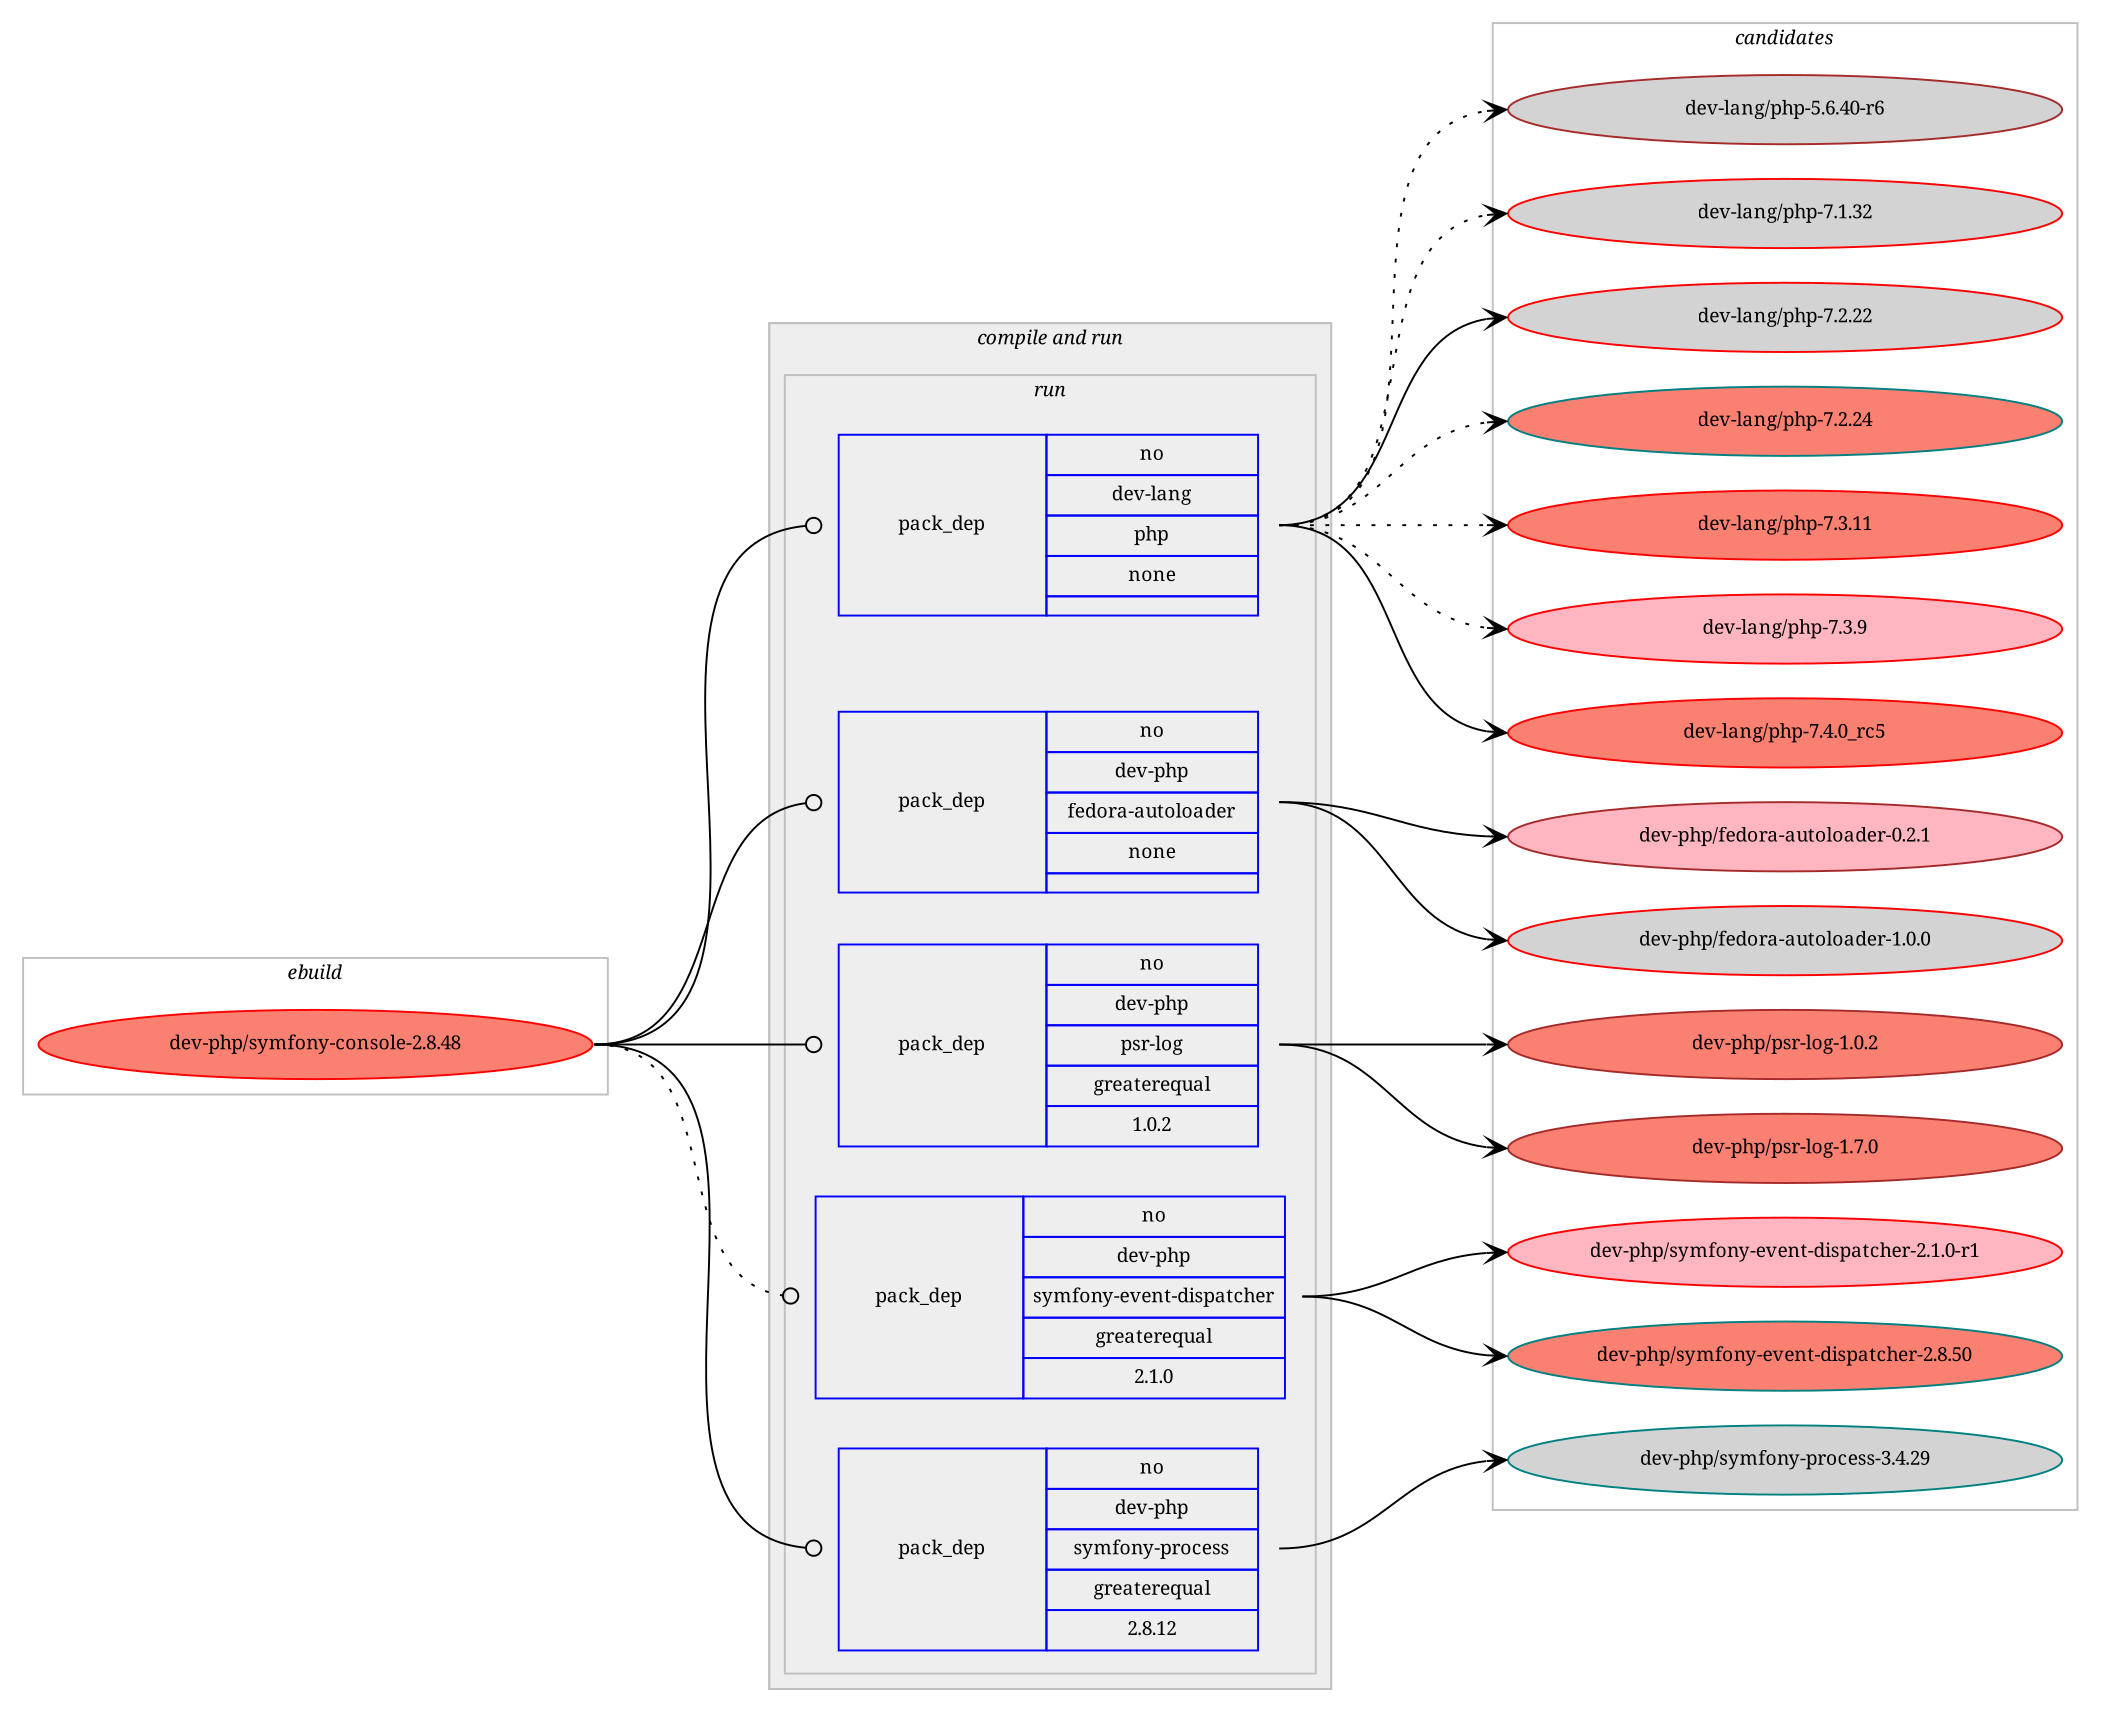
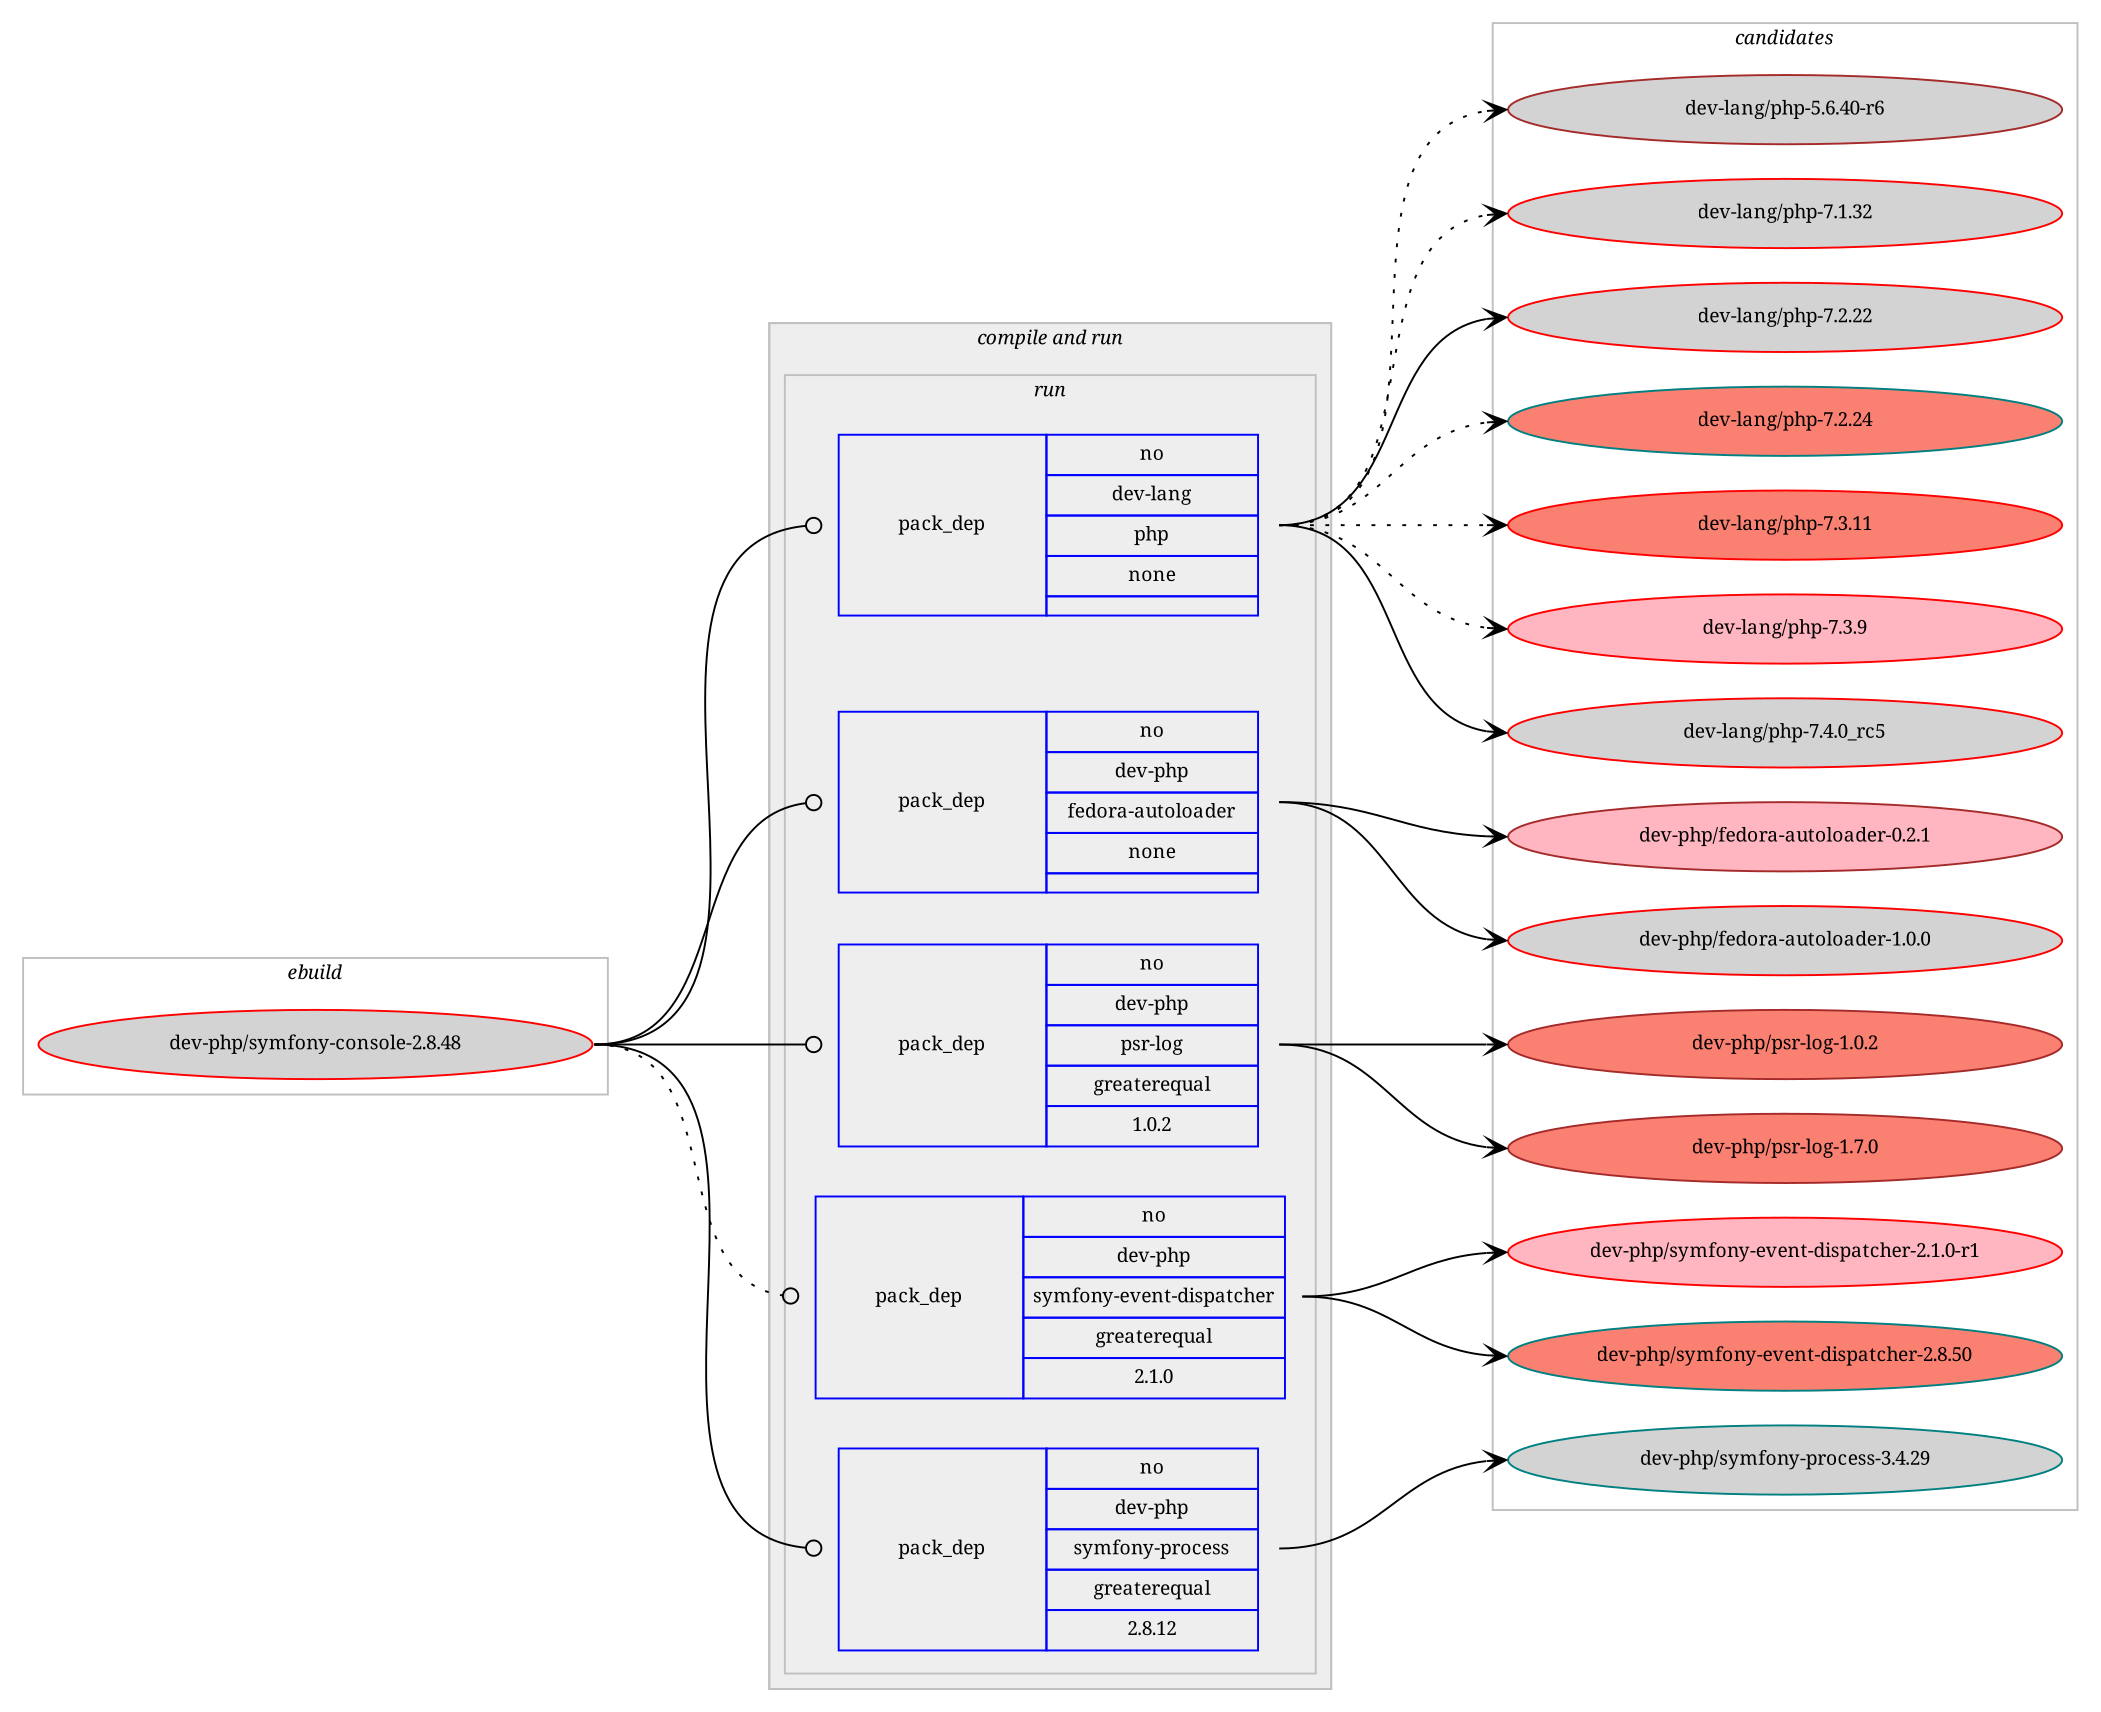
node "dev-lang/php-7.4.0_rc5": fillcolor salmon -> lightgrey
node "dev-php/symfony-console-2.8.48": fillcolor salmon -> lightgrey
